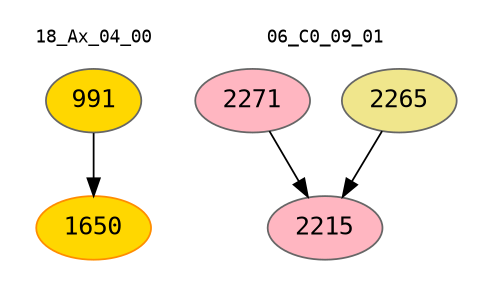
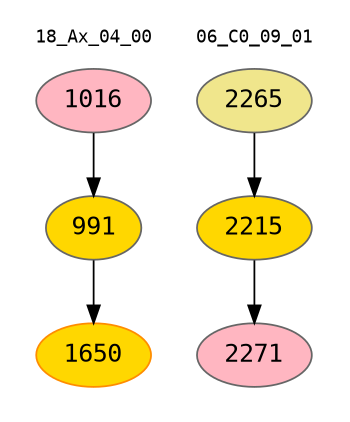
node "1016": added
edge "2271" -> "2215": reversed
node "2215": fillcolor lightpink -> gold
